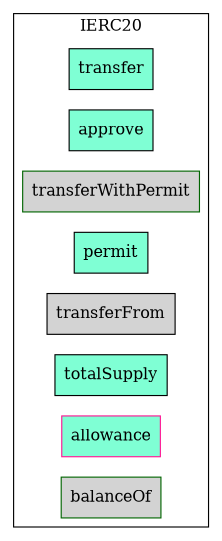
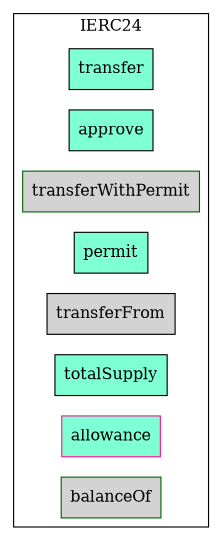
cluster "IERC20": label "IERC20" -> "IERC24"
